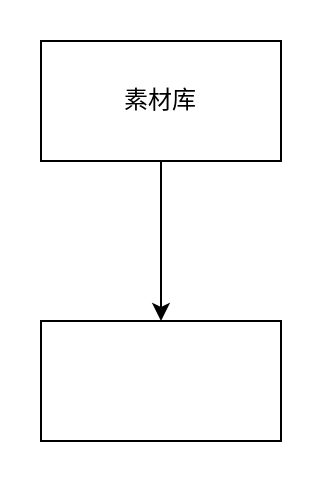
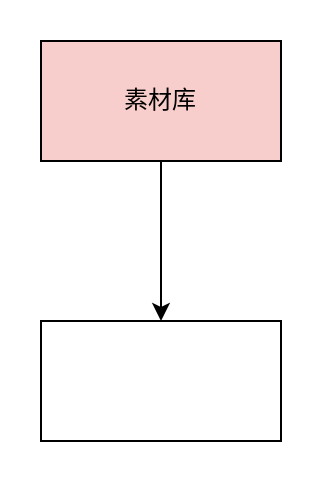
node "素材库": fillcolor #ffffff -> #f8cecc
